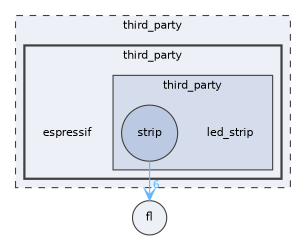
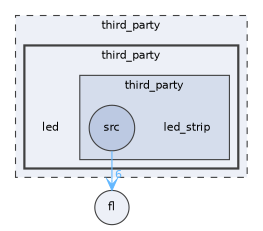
node "espressif": label "espressif" -> "led"
node "strip": label "strip" -> "src"
